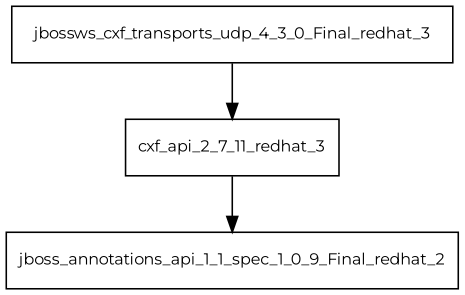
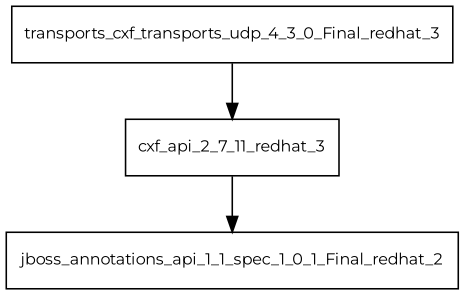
node "jbossws_cxf_transports_udp_4_3_0_Final_redhat_3": label "jbossws_cxf_transports_udp_4_3_0_Final_redhat_3" -> "transports_cxf_transports_udp_4_3_0_Final_redhat_3"
node "jboss_annotations_api_1_1_spec_1_0_9_Final_redhat_2": label "jboss_annotations_api_1_1_spec_1_0_9_Final_redhat_2" -> "jboss_annotations_api_1_1_spec_1_0_1_Final_redhat_2"
